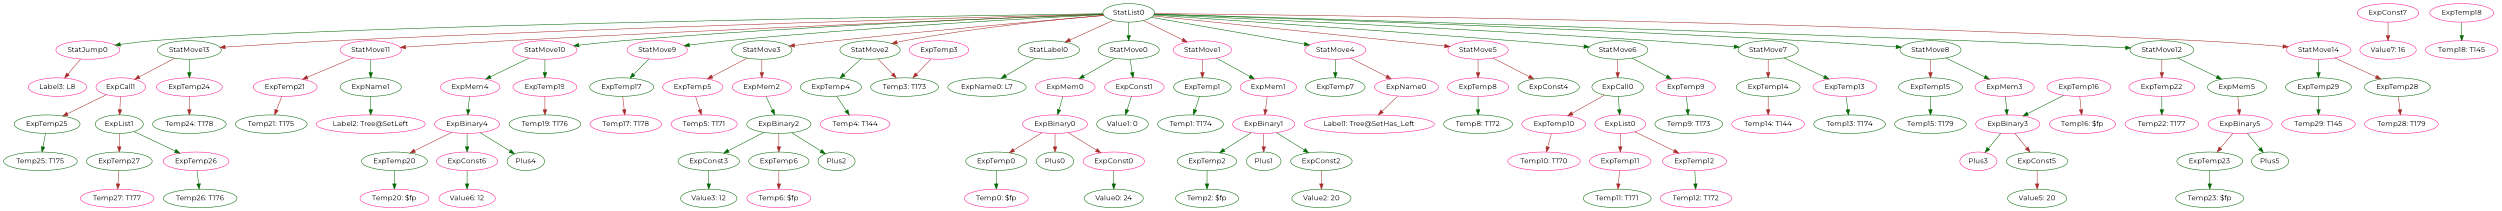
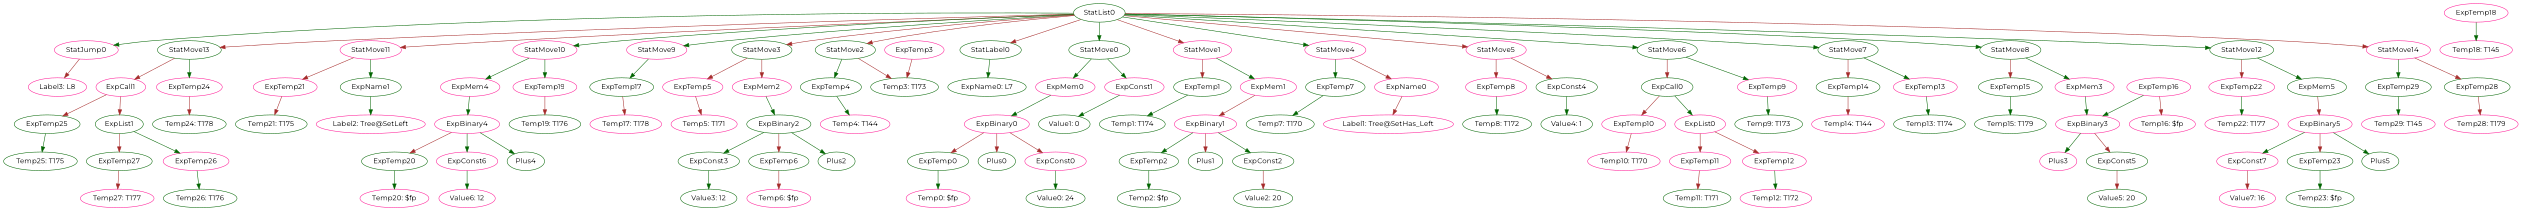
node "Temp7: T170": added
node "Value4: 1": added
edge "ExpBinary5" -> "ExpConst7": added
